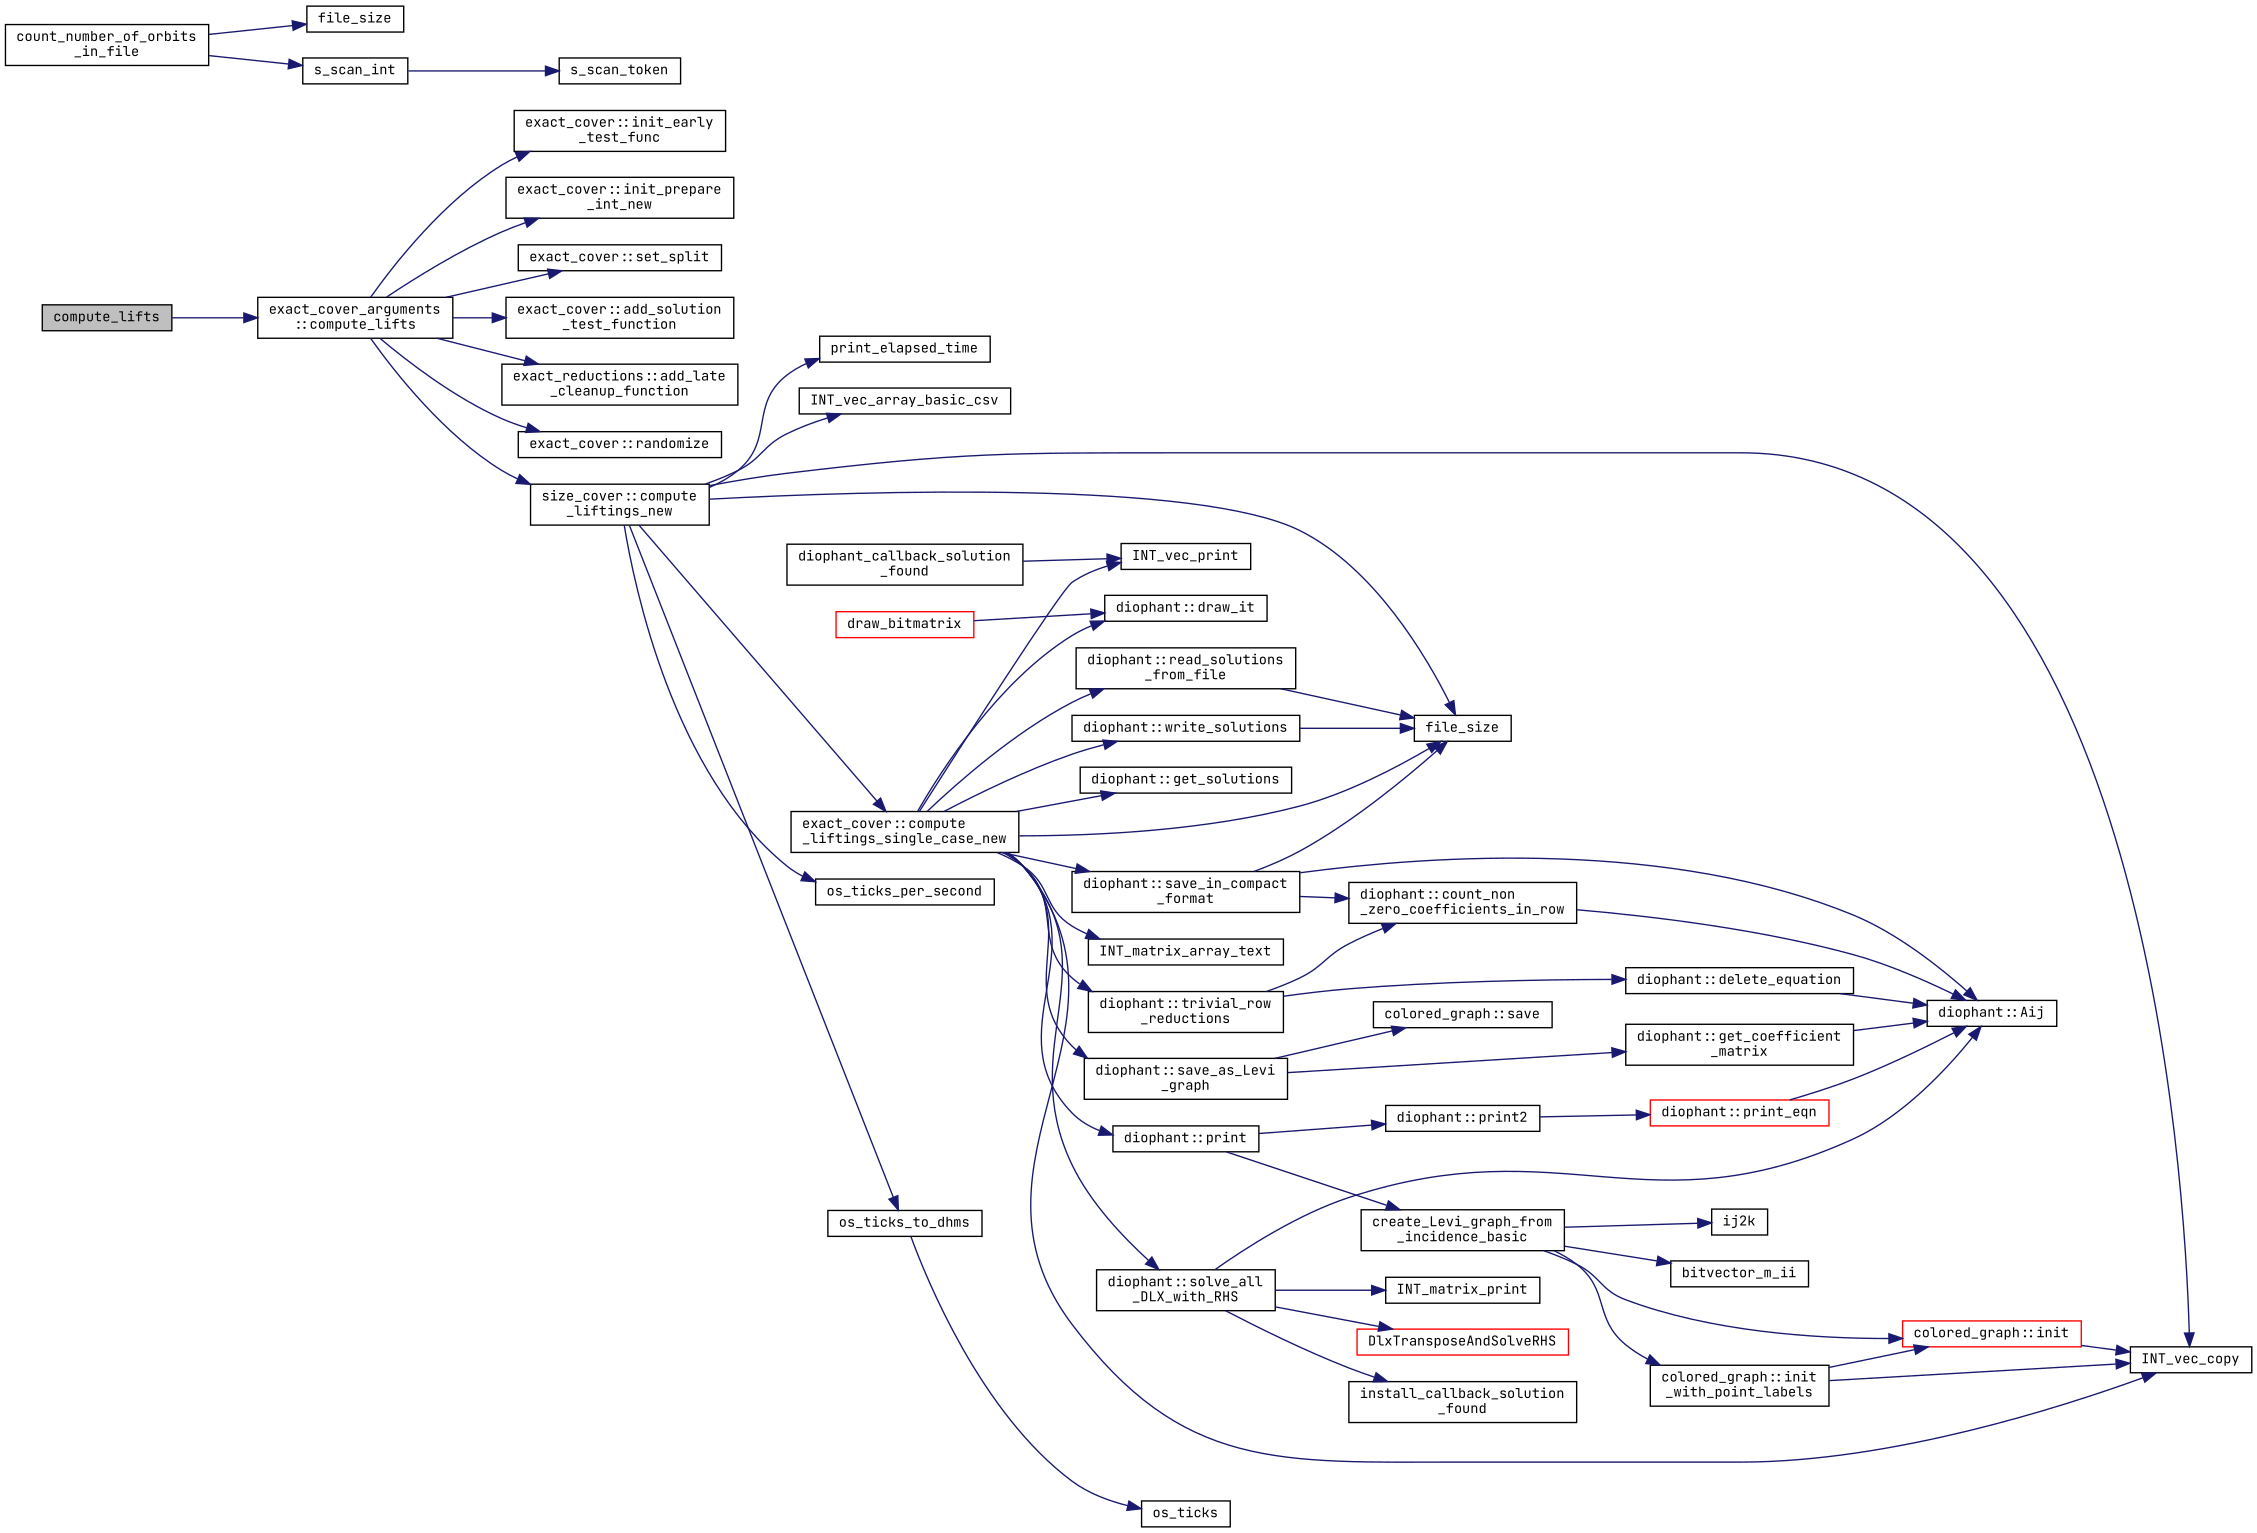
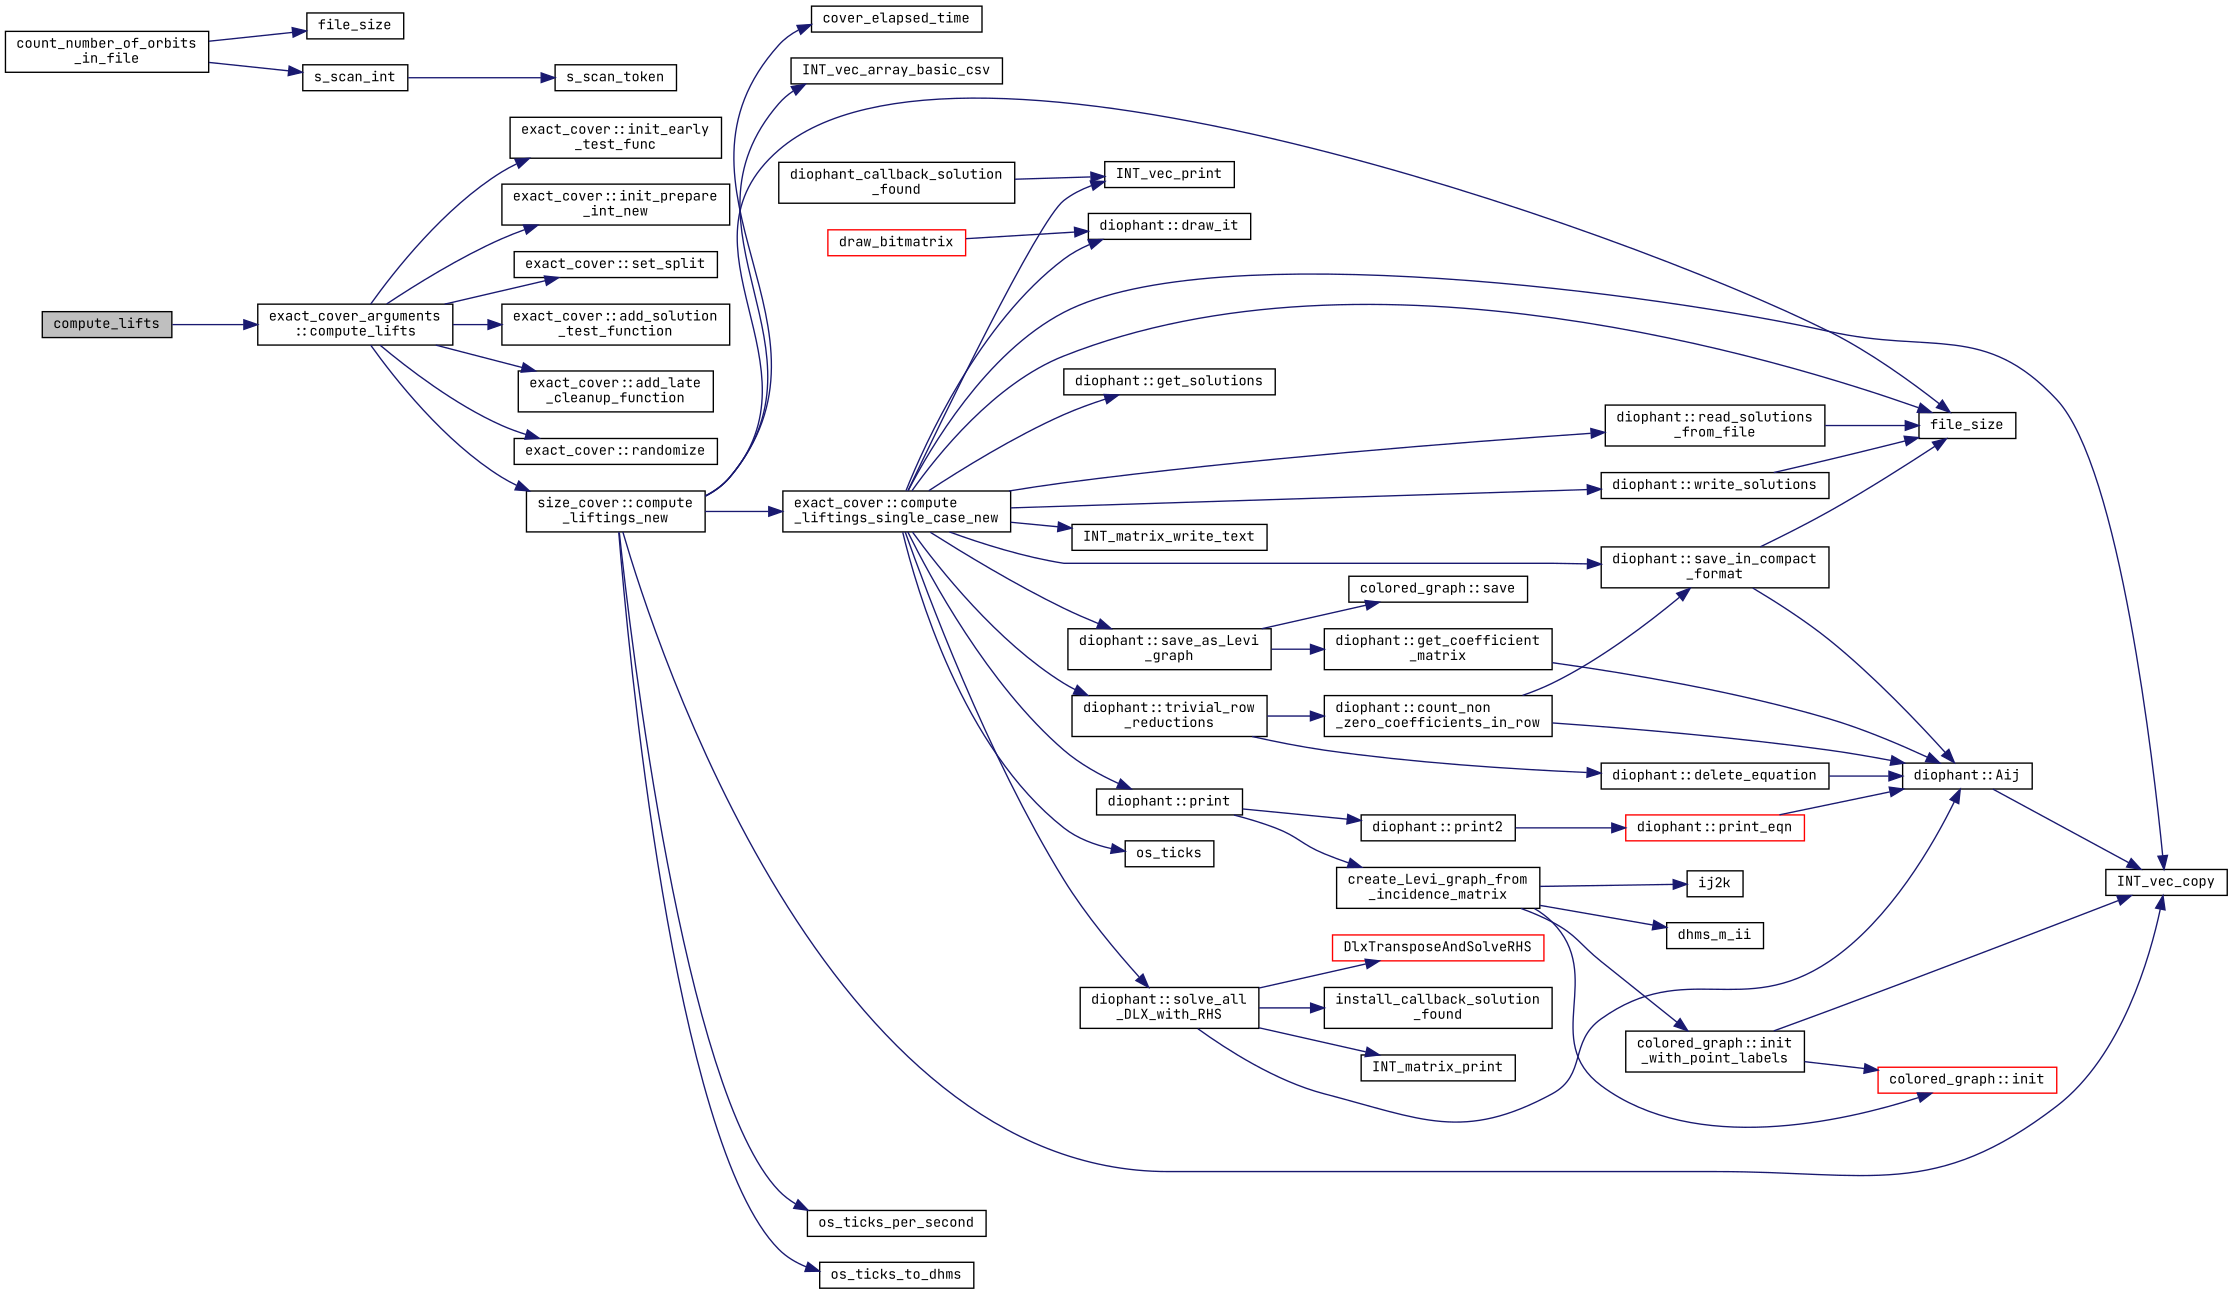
node "print_elapsed_time": label "print_elapsed_time" -> "cover_elapsed_time"
node "exact_reductions::add_late _cleanup_function": label "exact_reductions::add_late _cleanup_function" -> "exact_cover::add_late _cleanup_function"
edge "diophant::save_in_compact _format" -> "diophant::count_non _zero_coefficients_in_row": reversed
node "INT_matrix_array_text": label "INT_matrix_array_text" -> "INT_matrix_write_text"
node "create_Levi_graph_from _incidence_basic": label "create_Levi_graph_from _incidence_basic" -> "create_Levi_graph_from _incidence_matrix"
node "bitvector_m_ii": label "bitvector_m_ii" -> "dhms_m_ii"
edge "colored_graph::init" -> "INT_vec_copy": now "diophant::Aij" -> "INT_vec_copy"
edge "os_ticks_to_dhms" -> "os_ticks": now "exact_cover::compute _liftings_single_case_new" -> "os_ticks"
